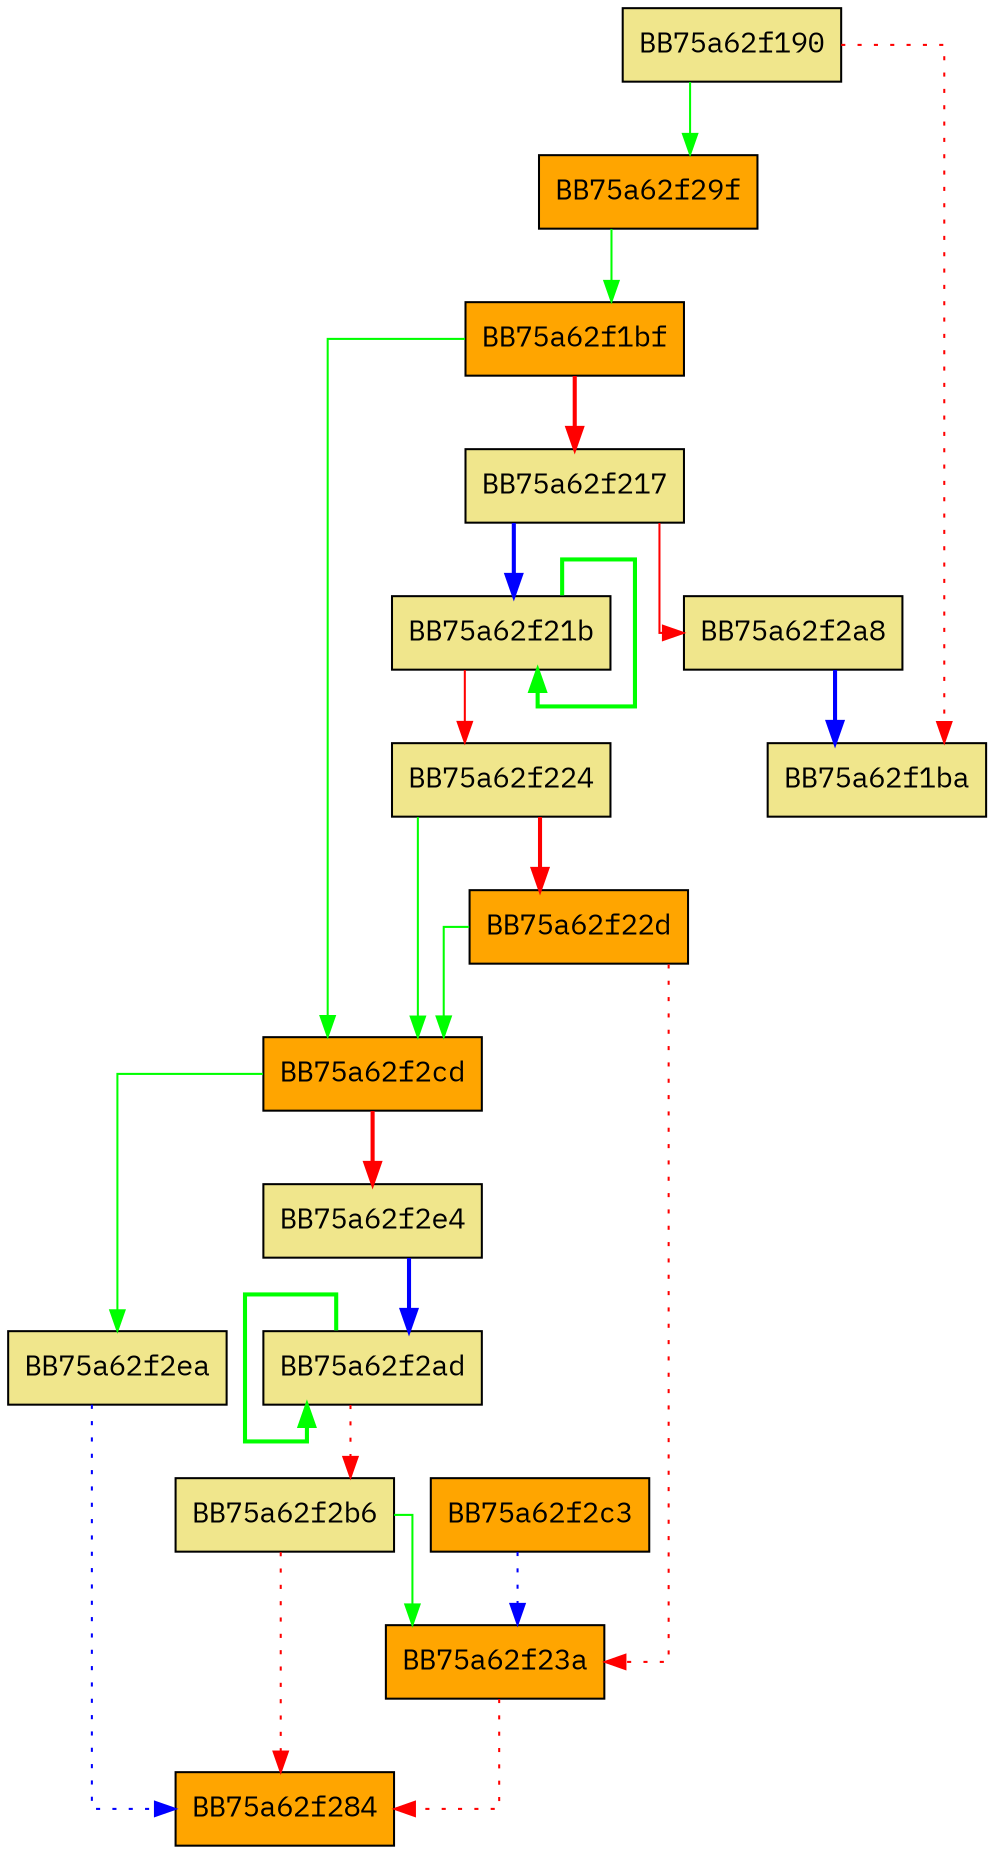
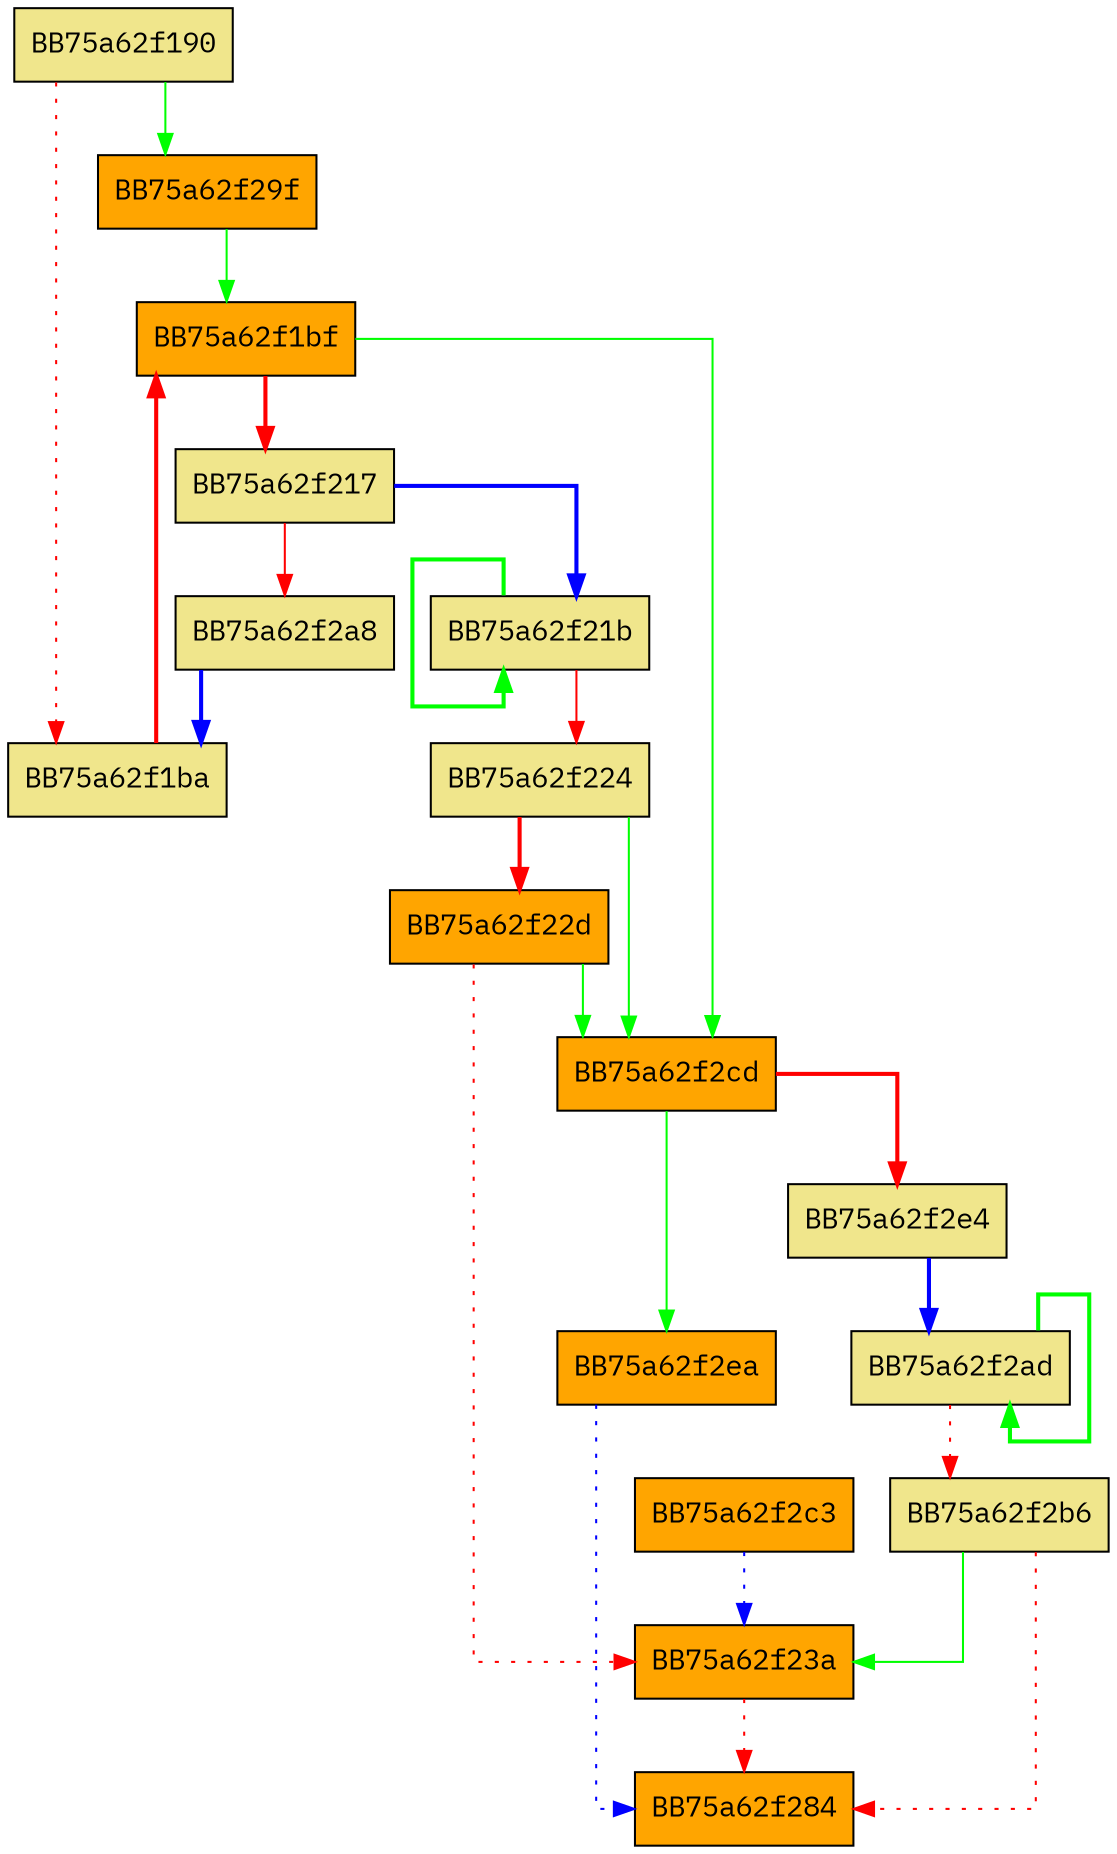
edge "BB75a62f1ba" -> "BB75a62f1bf": added
node "BB75a62f2ea": fillcolor khaki -> orange
